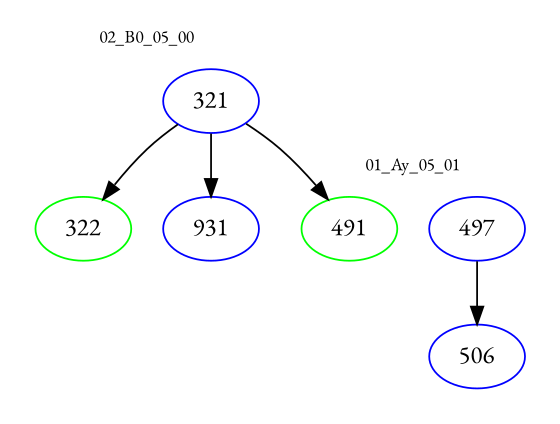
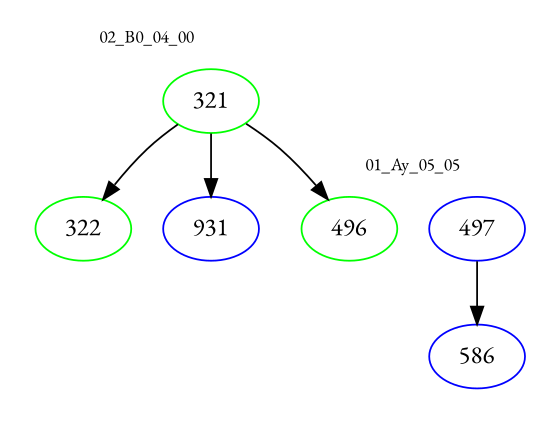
cluster "02_B0_05_00": label "02_B0_05_00" -> "02_B0_04_00"
node "321": color blue -> green
cluster "01_Ay_05_01": label "01_Ay_05_01" -> "01_Ay_05_05"
node "491": label "491" -> "496"
node "506": label "506" -> "586"
